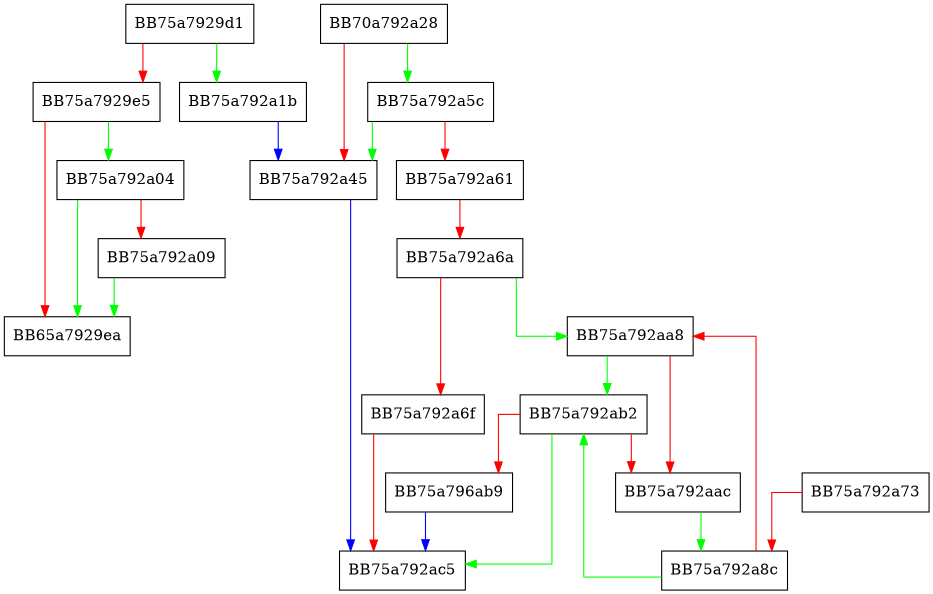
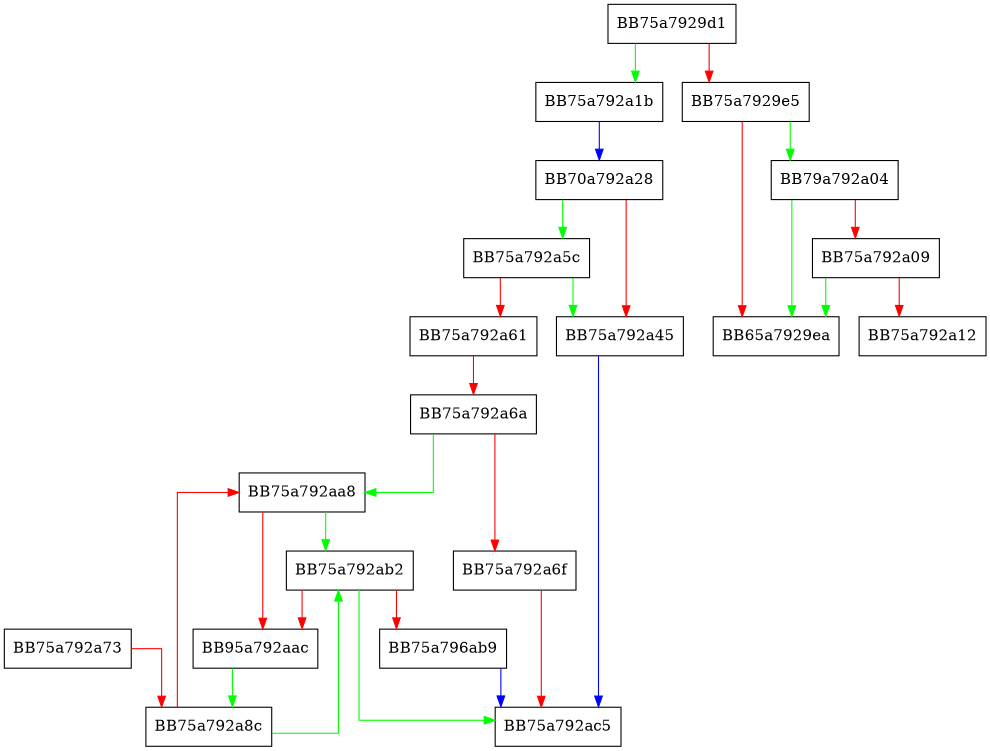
edge "BB75a792a1b" -> "BB75a792a45": now "BB75a792a1b" -> "BB70a792a28"
node "BB75a792a04": label "BB75a792a04" -> "BB79a792a04"
node "BB75a792a12": added
node "BB75a792aac": label "BB75a792aac" -> "BB95a792aac"
